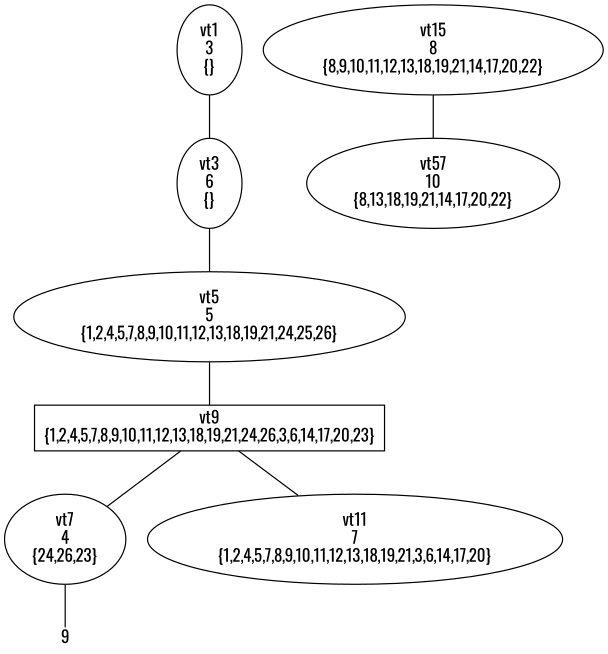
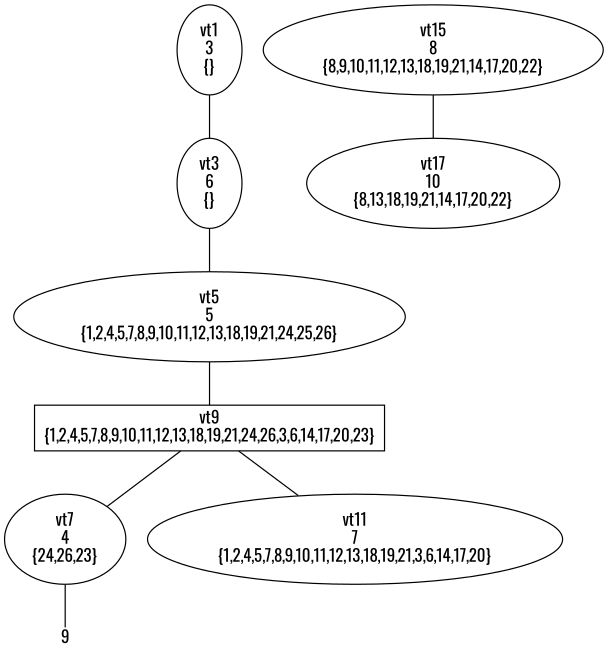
node "vt57 10 {8,13,18,19,21,14,17,20,22}": label "vt57 10 {8,13,18,19,21,14,17,20,22}" -> "vt17 10 {8,13,18,19,21,14,17,20,22}"
